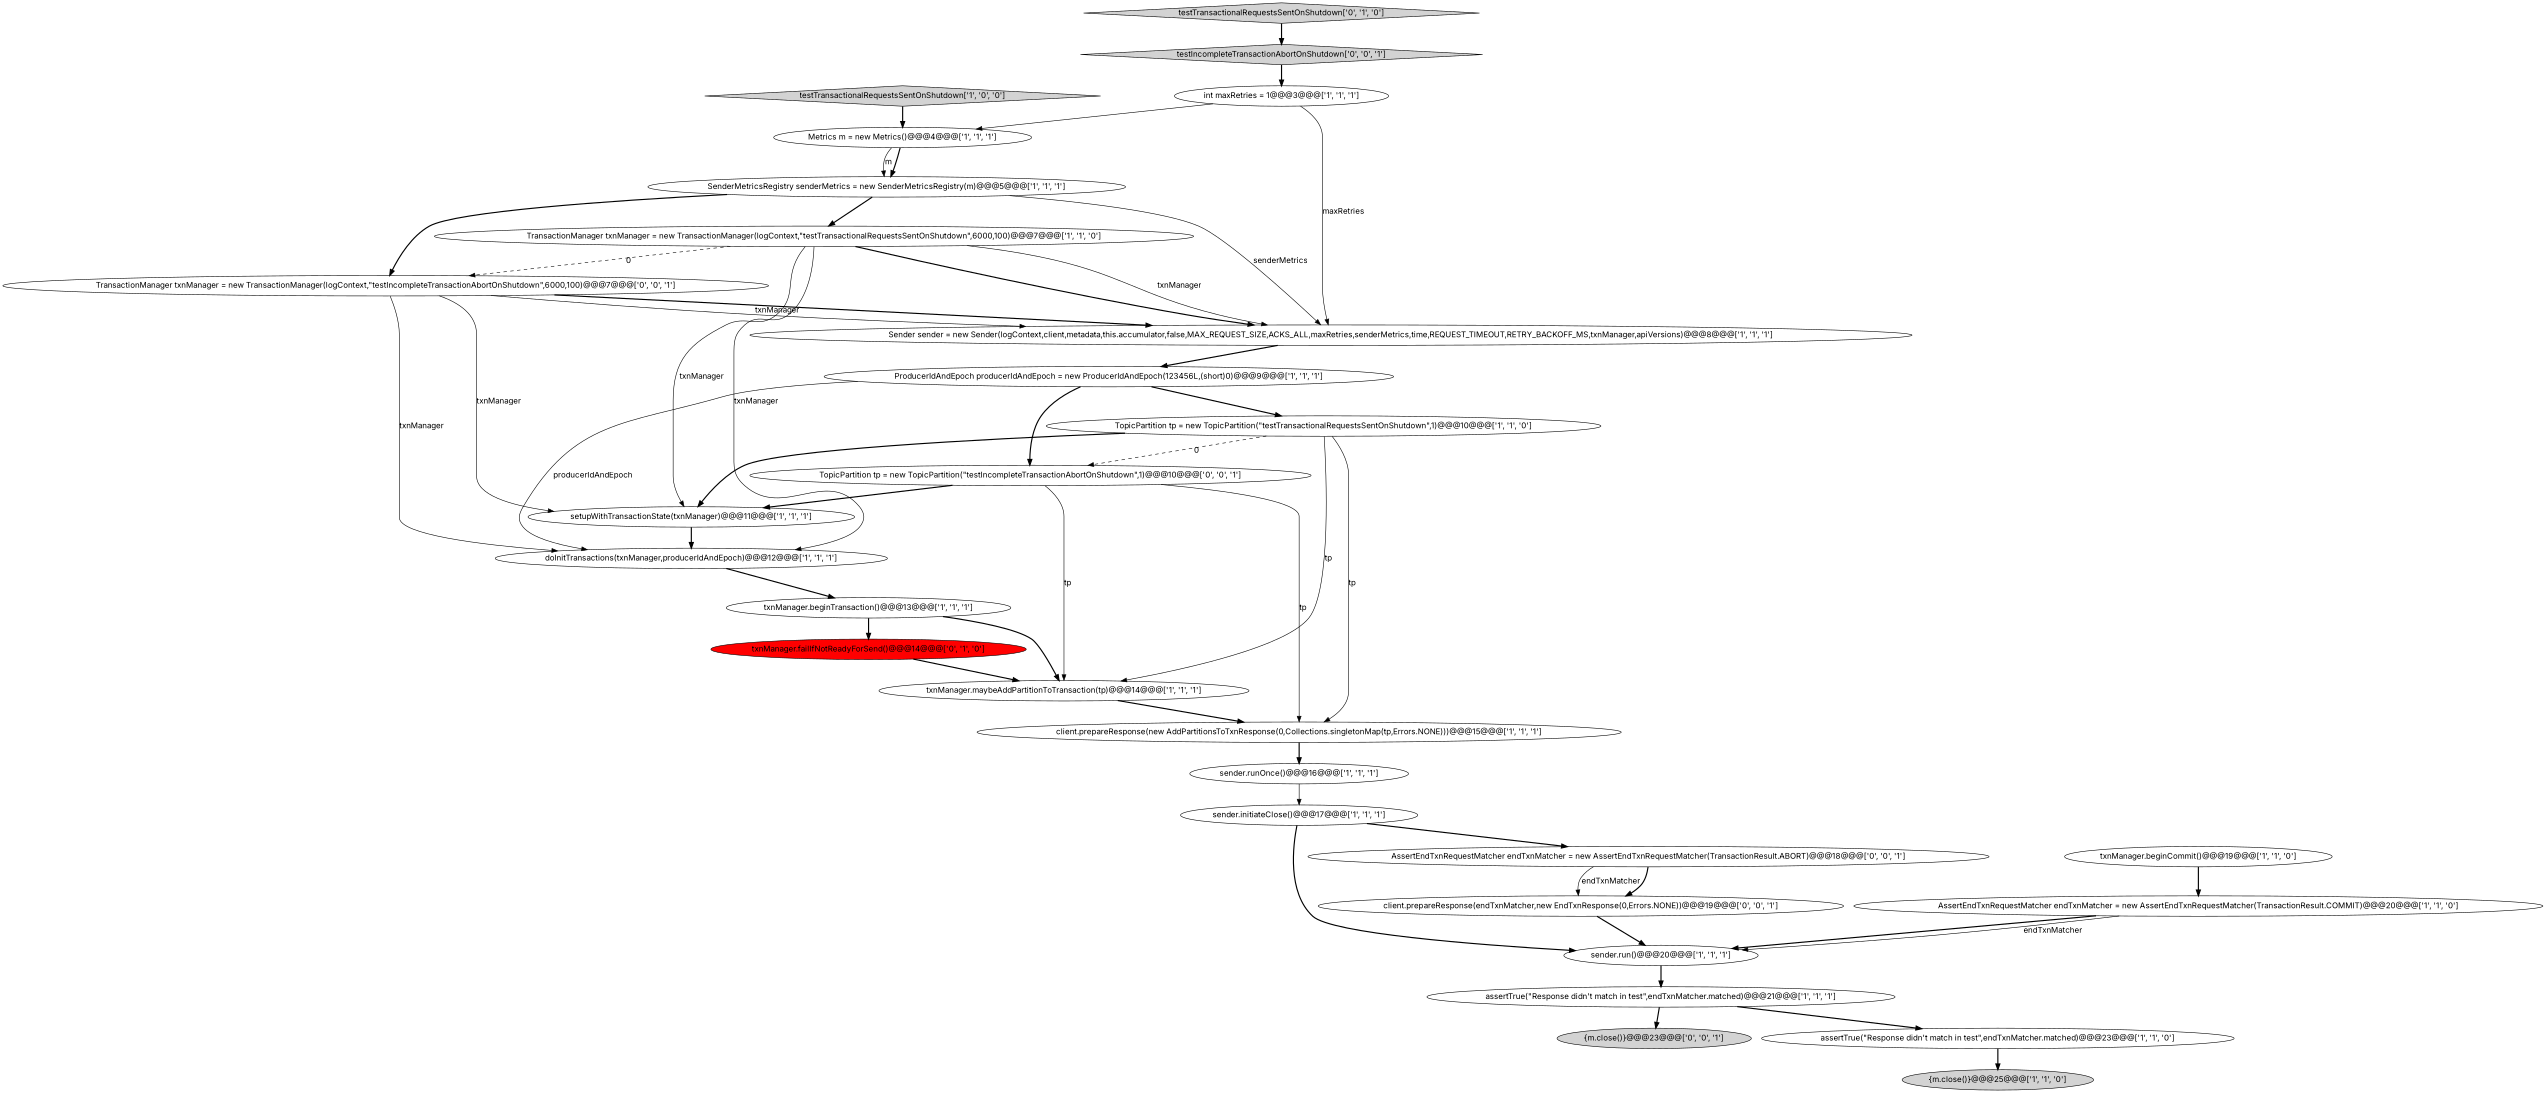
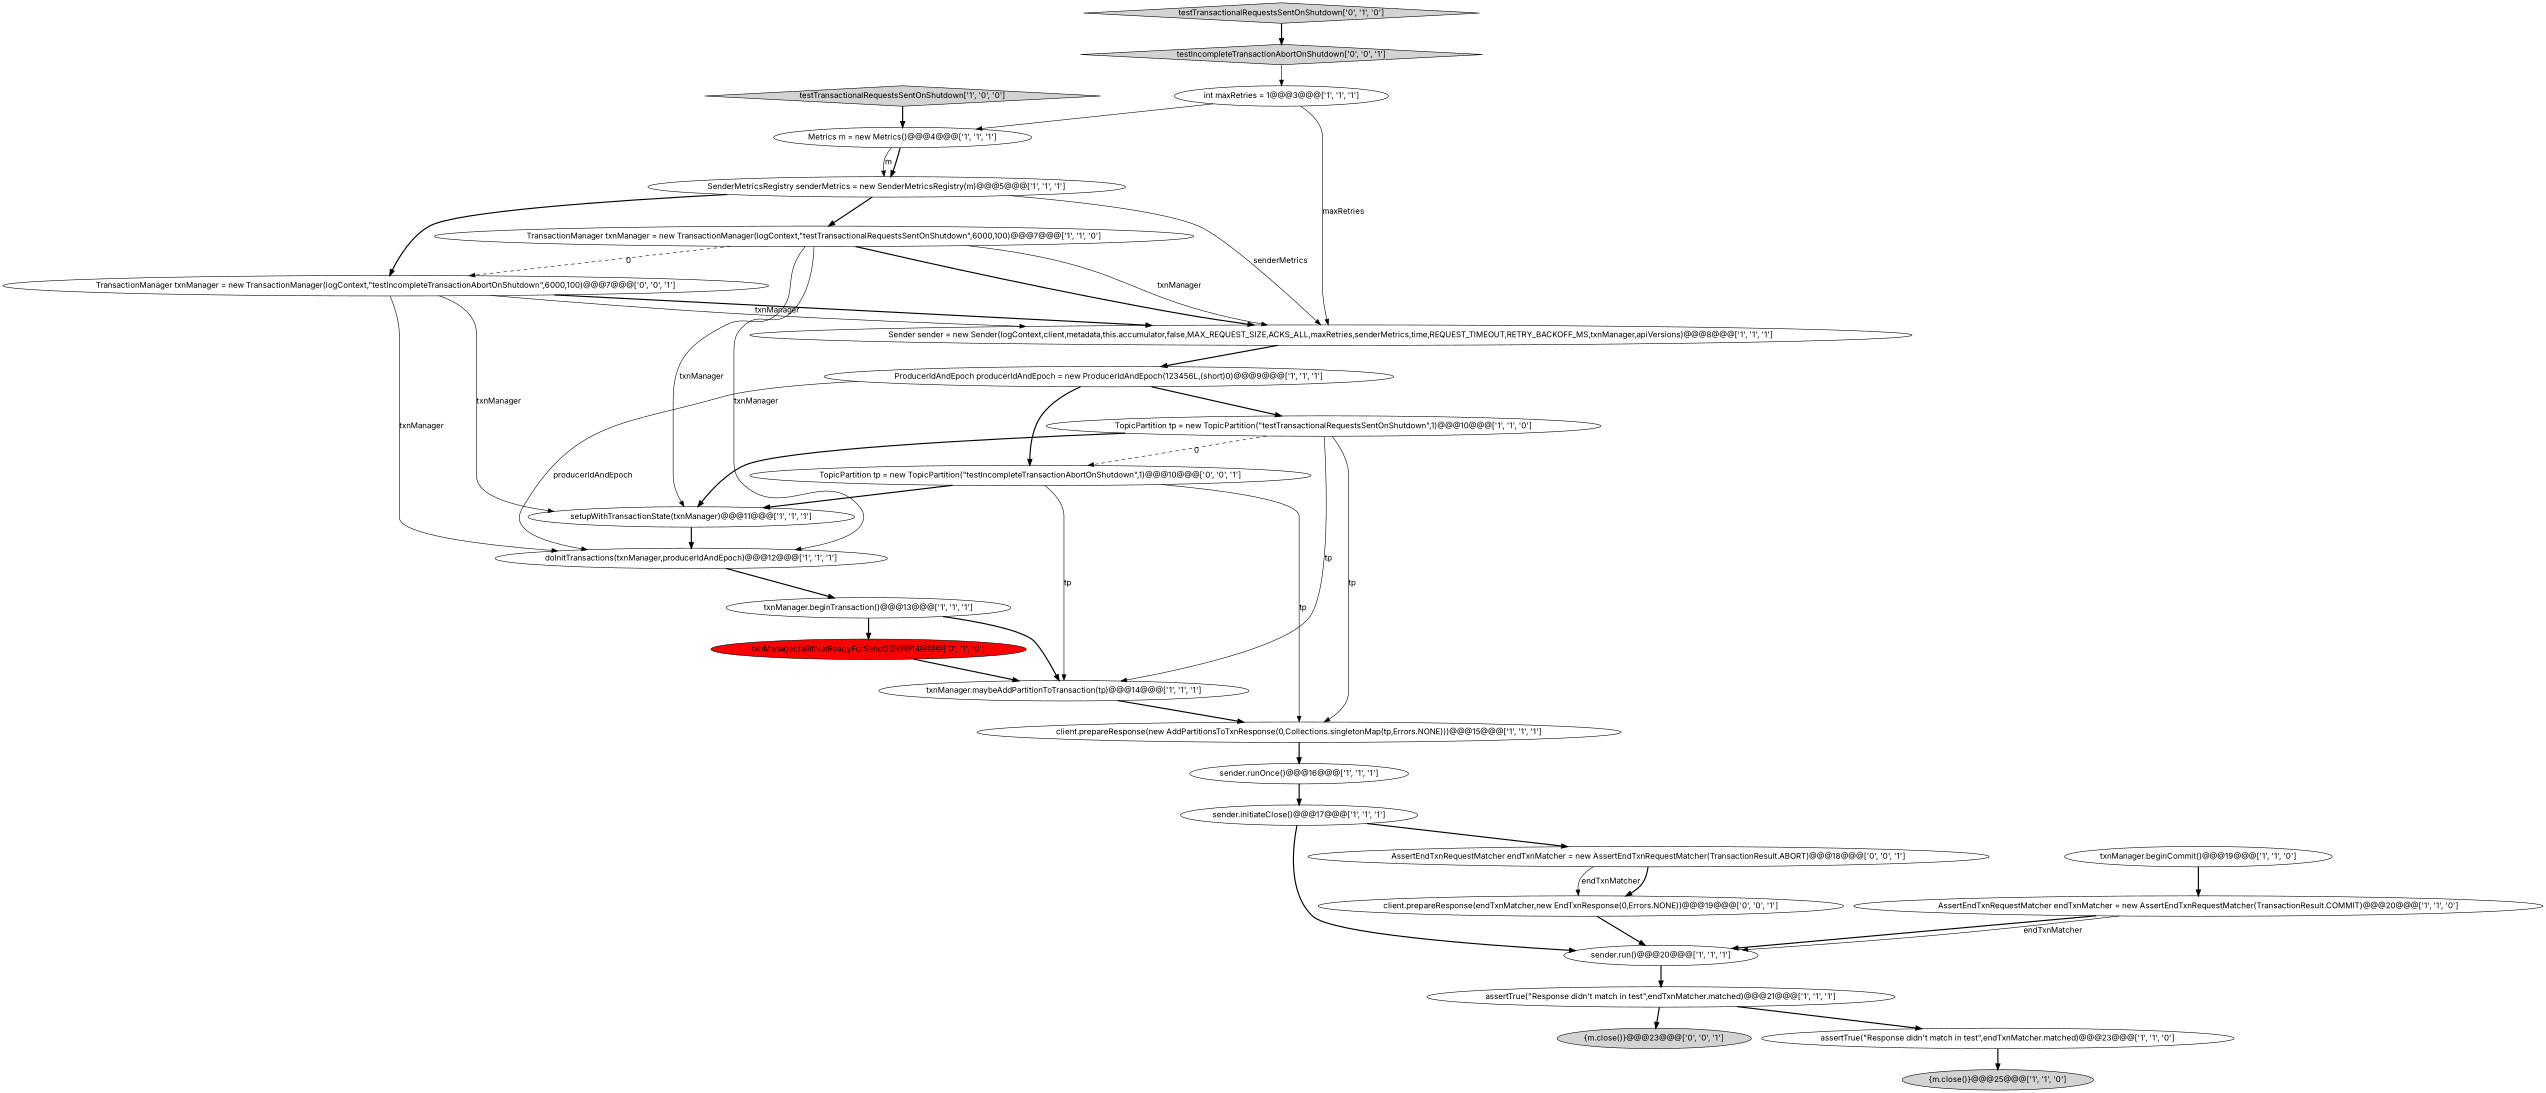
edge "testIncompleteTransactionAbortOnShutdown['0', '0', '1']" -> "int maxRetries = 1@@@3@@@['1', '1', '1']": style bold -> solid
edge "sender.runOnce()@@@16@@@['1', '1', '1']" -> "sender.initiateClose()@@@17@@@['1', '1', '1']": style solid -> bold
